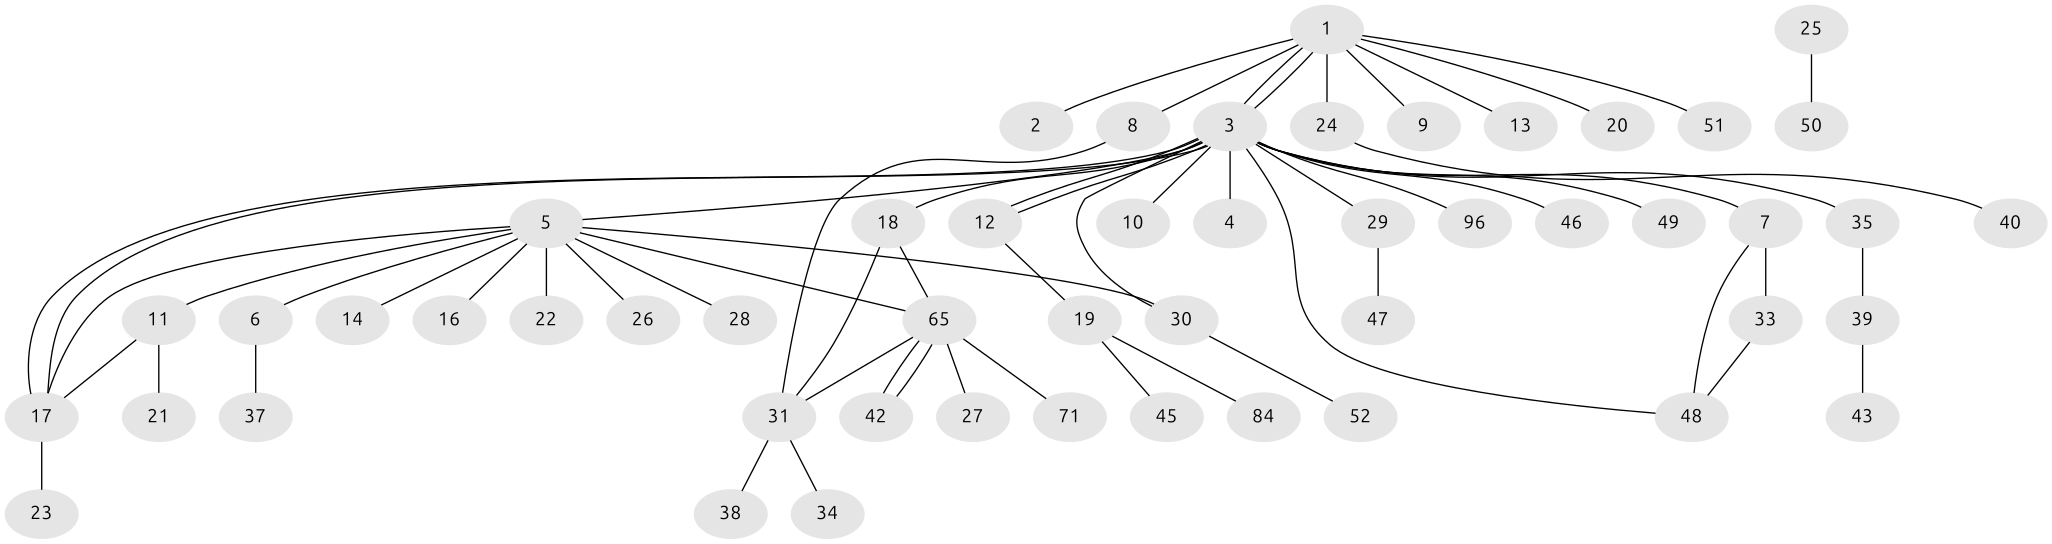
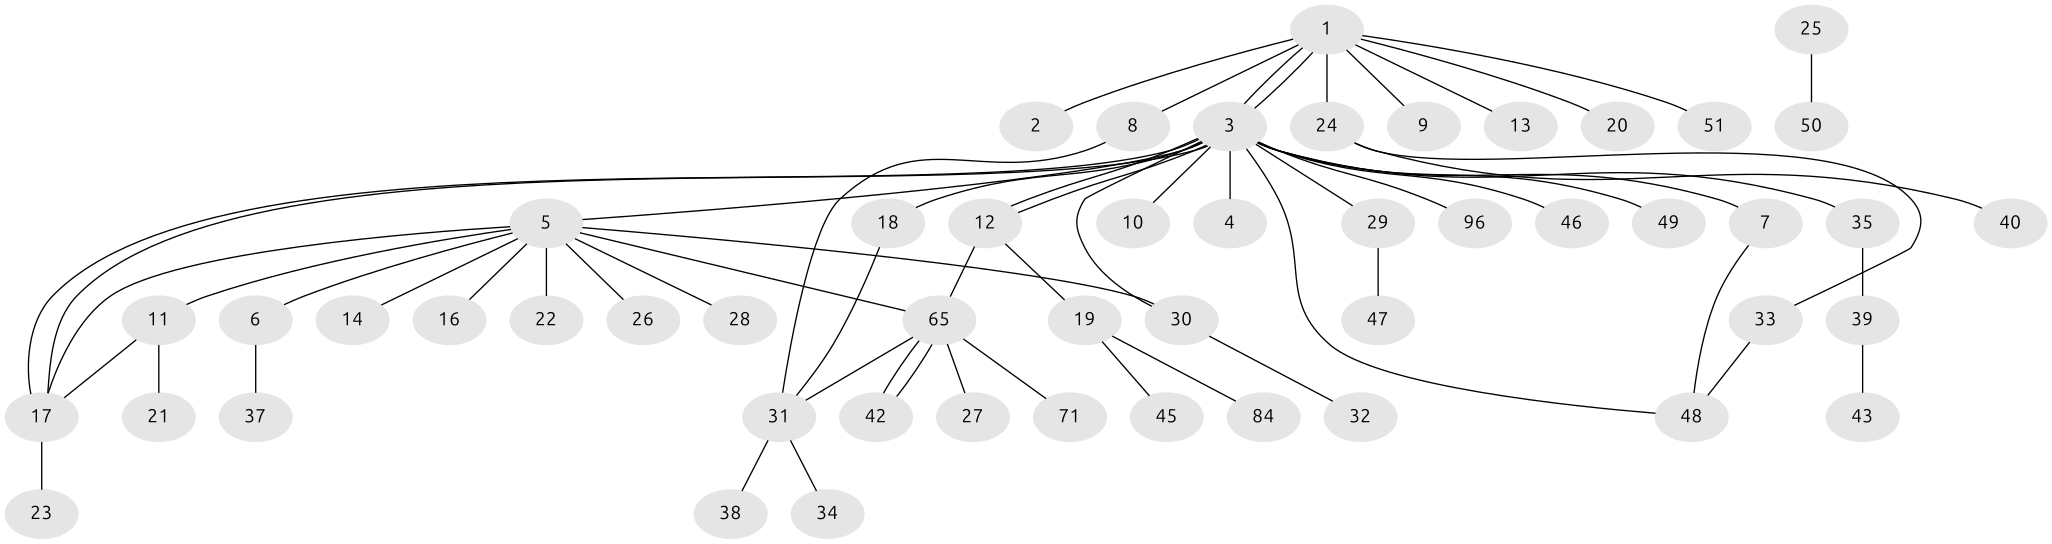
edge "18" -- "65": now "12" -- "65"
edge "7" -- "33": now "24" -- "33"
node "52": label "52" -> "32"
